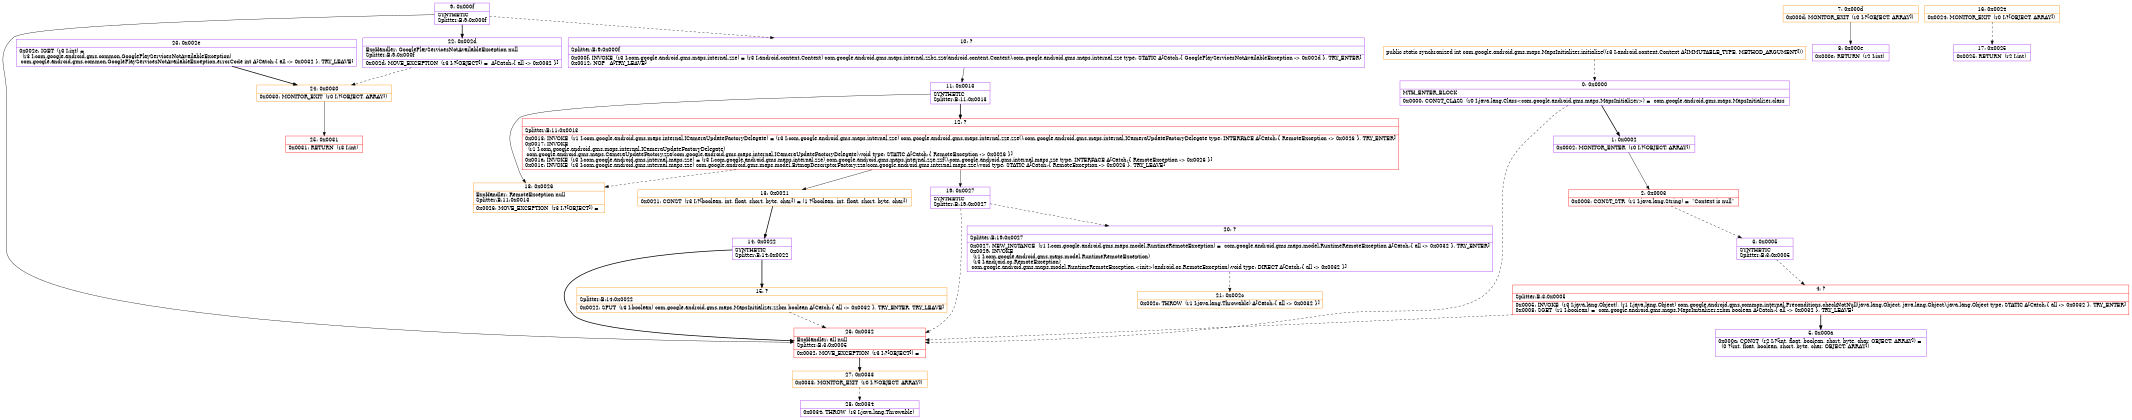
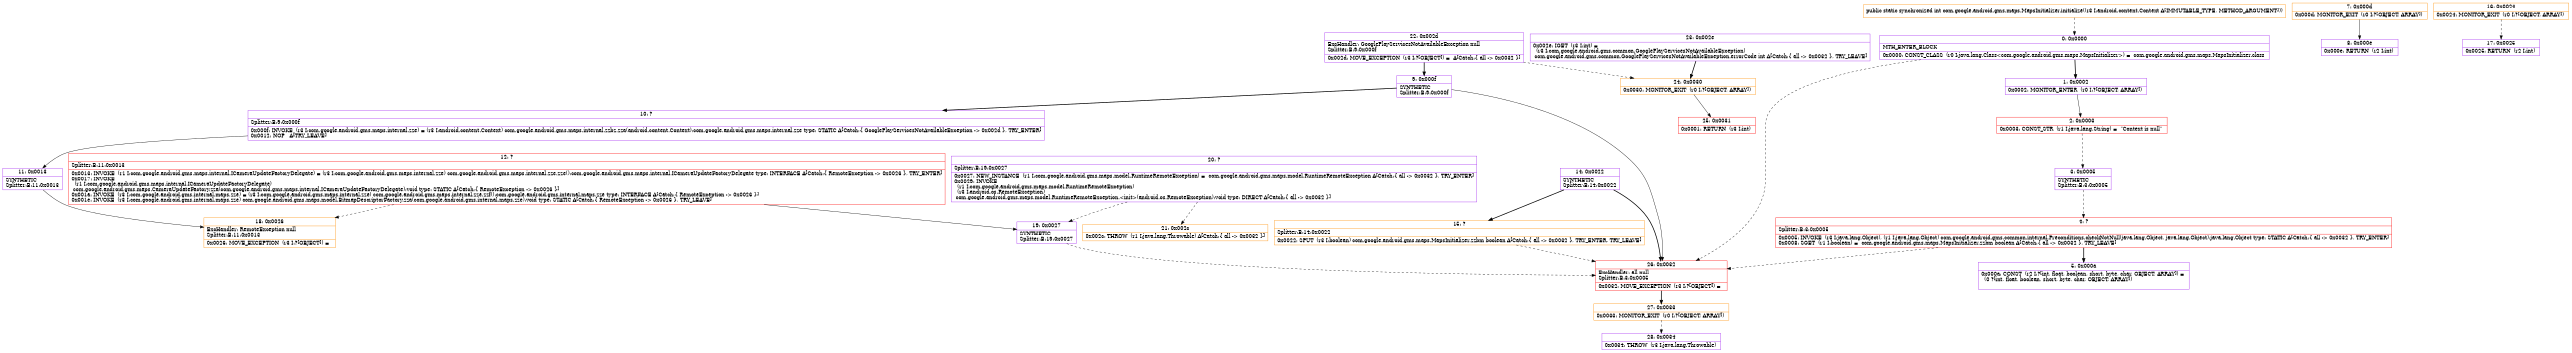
edge "9: 0x000f" -> "10: ?": style dashed -> bold
edge "9: 0x000f" -> "22: 0x002d": reversed
edge "11: 0x0013" -> "12: ?": removed
node "25: 0x0031": text "0x0031: RETURN  (r3 I:int)" -> "0x0001: RETURN  (r3 I:int)"
node "13: 0x0021": removed
edge "19: 0x0027" -> "20: ?": reversed
